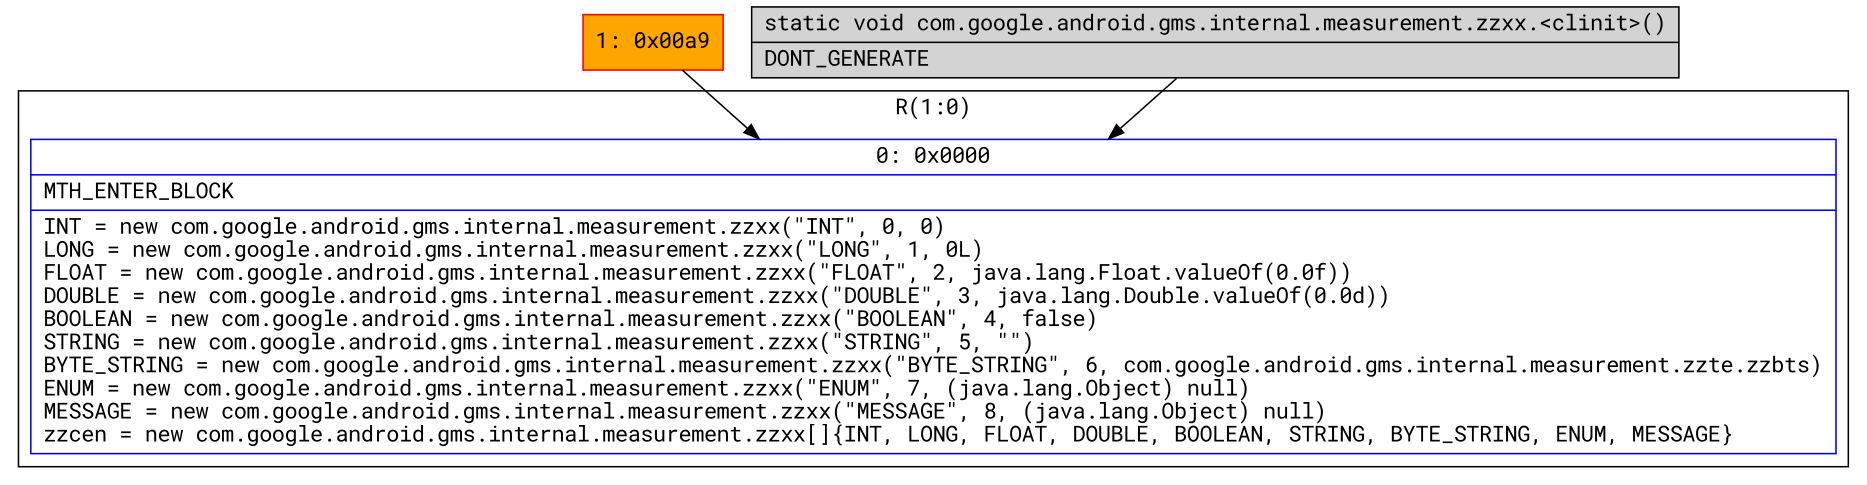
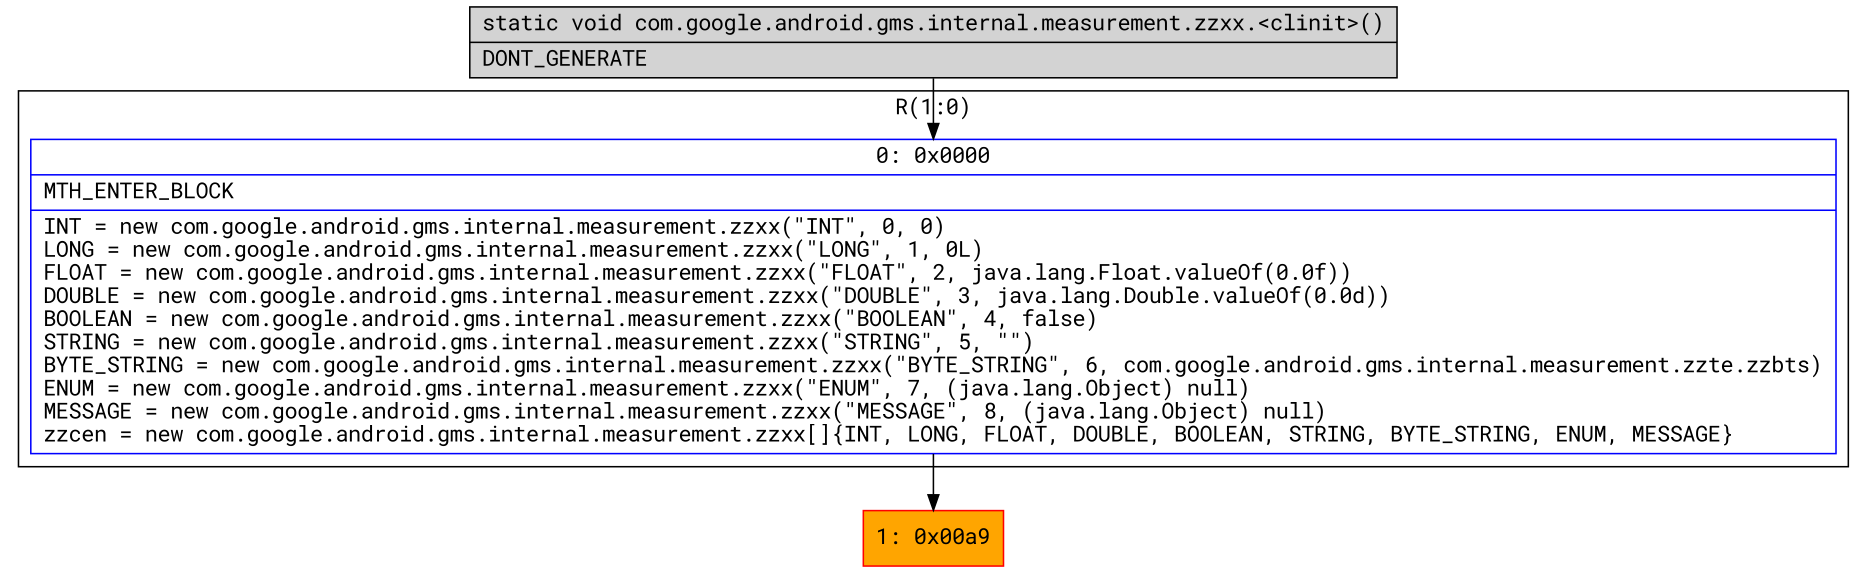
edge "1: 0x00a9" -> "0: 0x0000": reversed
